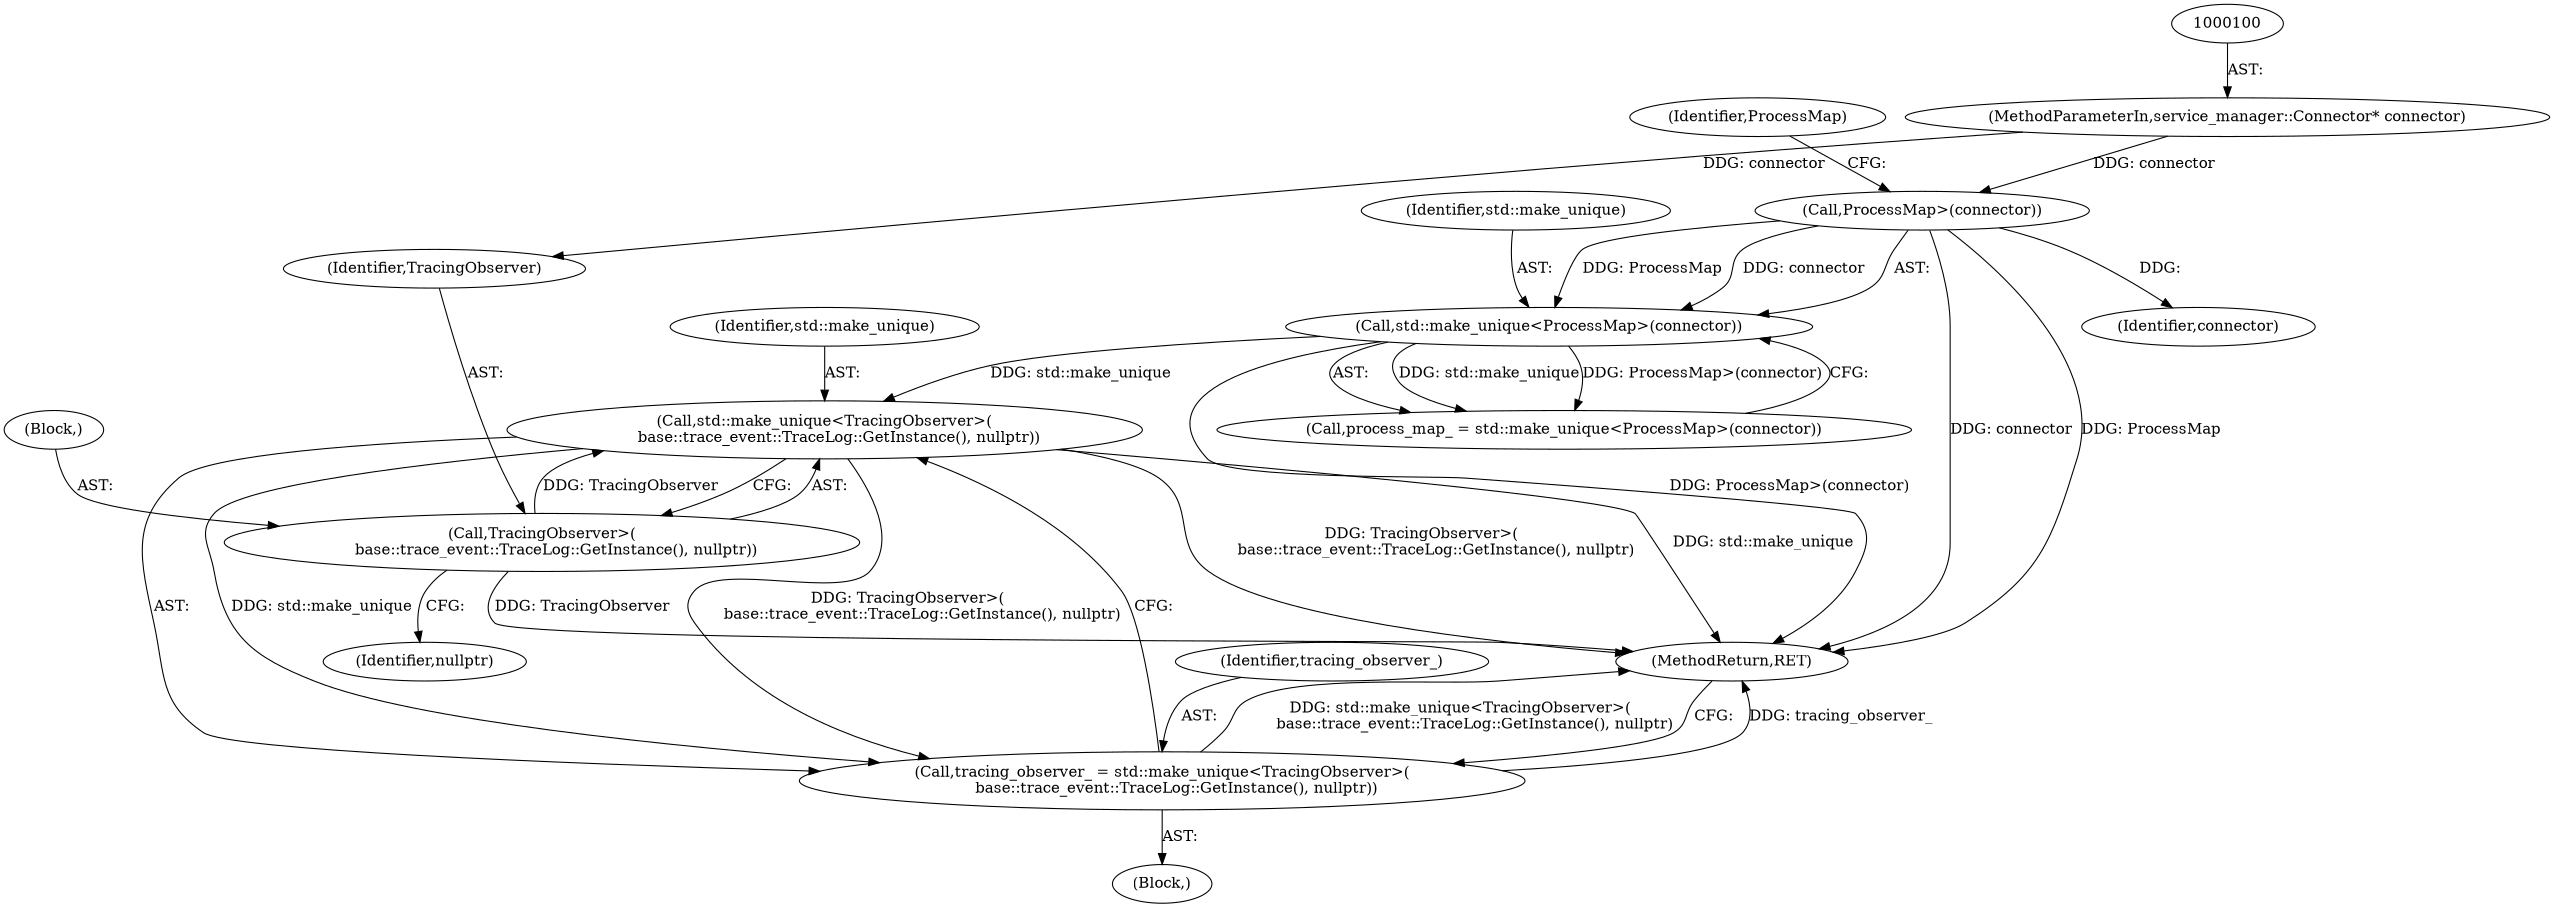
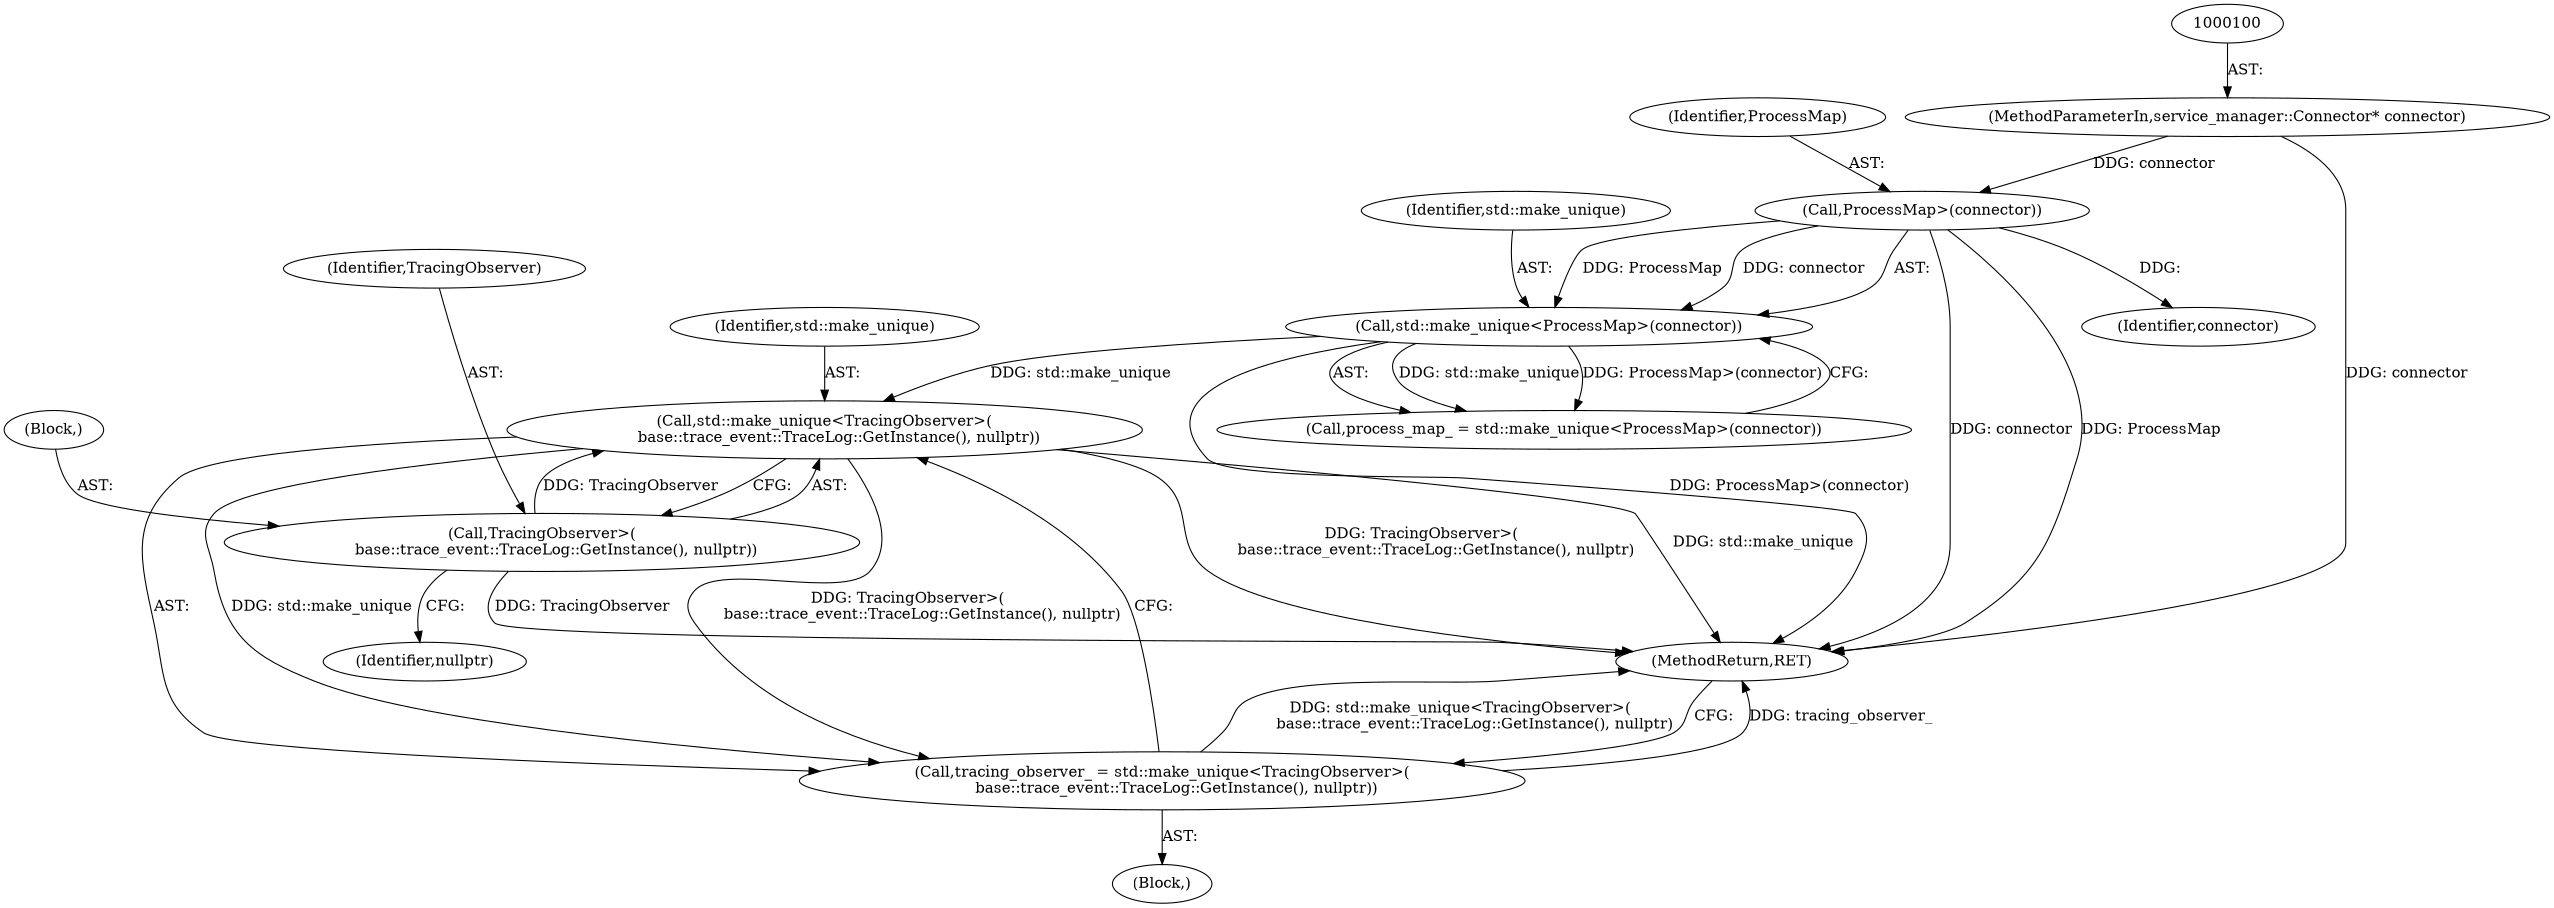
edge "(Identifier,ProcessMap)" -> "(Call,ProcessMap>(connector))": label "CFG: " -> "AST: "
edge "(MethodParameterIn,service_manager::Connector* connector)" -> "(Identifier,TracingObserver)": now "(MethodParameterIn,service_manager::Connector* connector)" -> "(MethodReturn,RET)"
node "(Identifier,tracing_observer_)": removed
